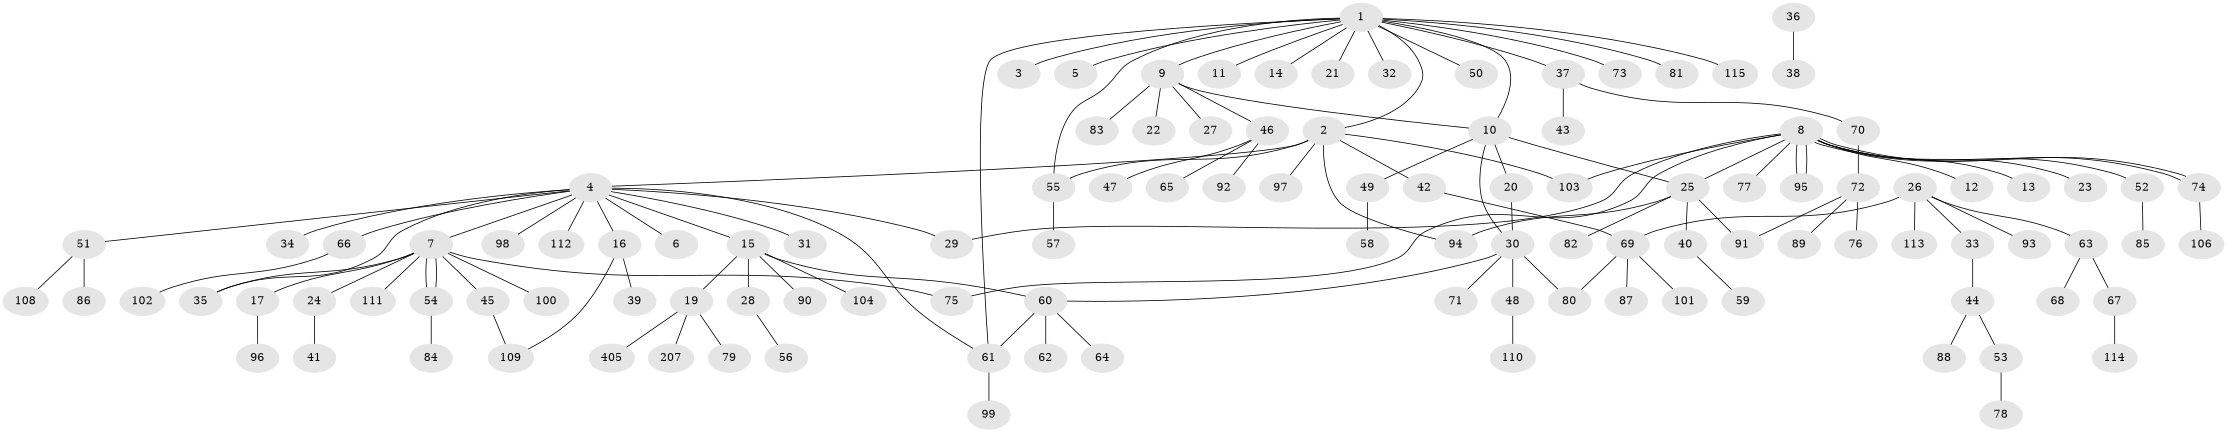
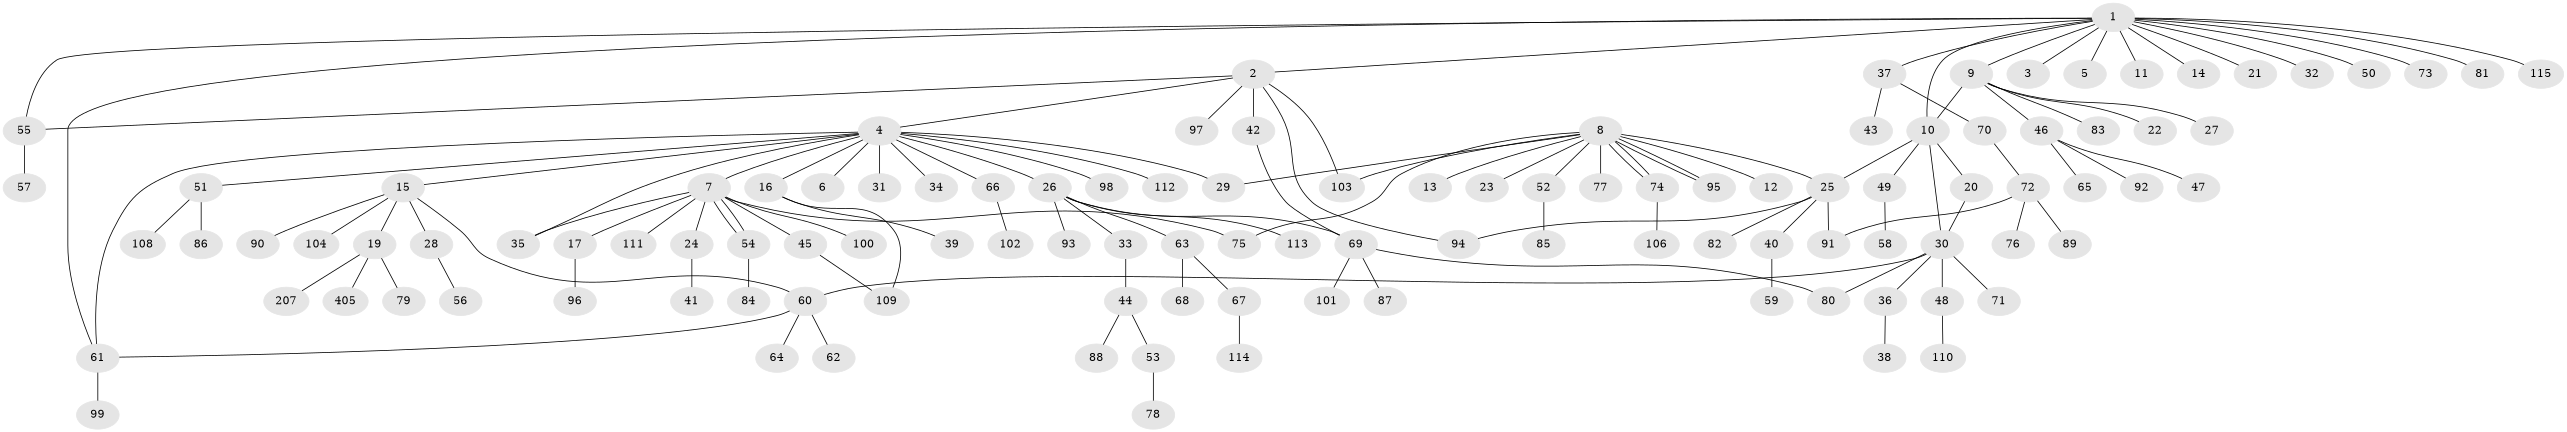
edge "4" -- "26": added
edge "30" -- "36": added
